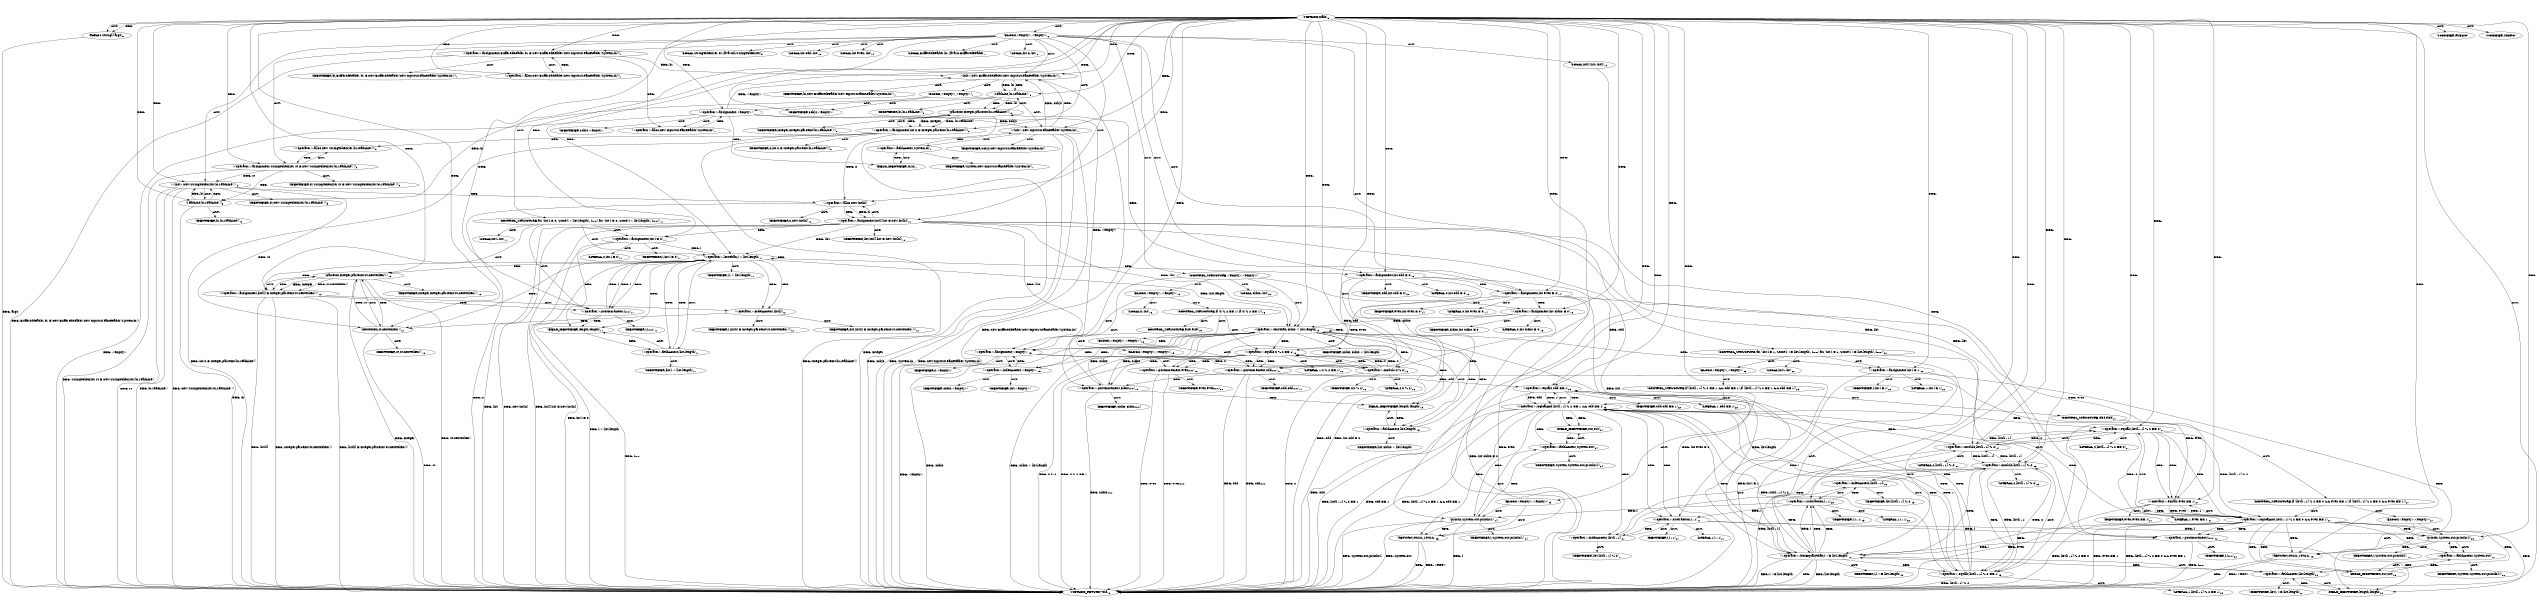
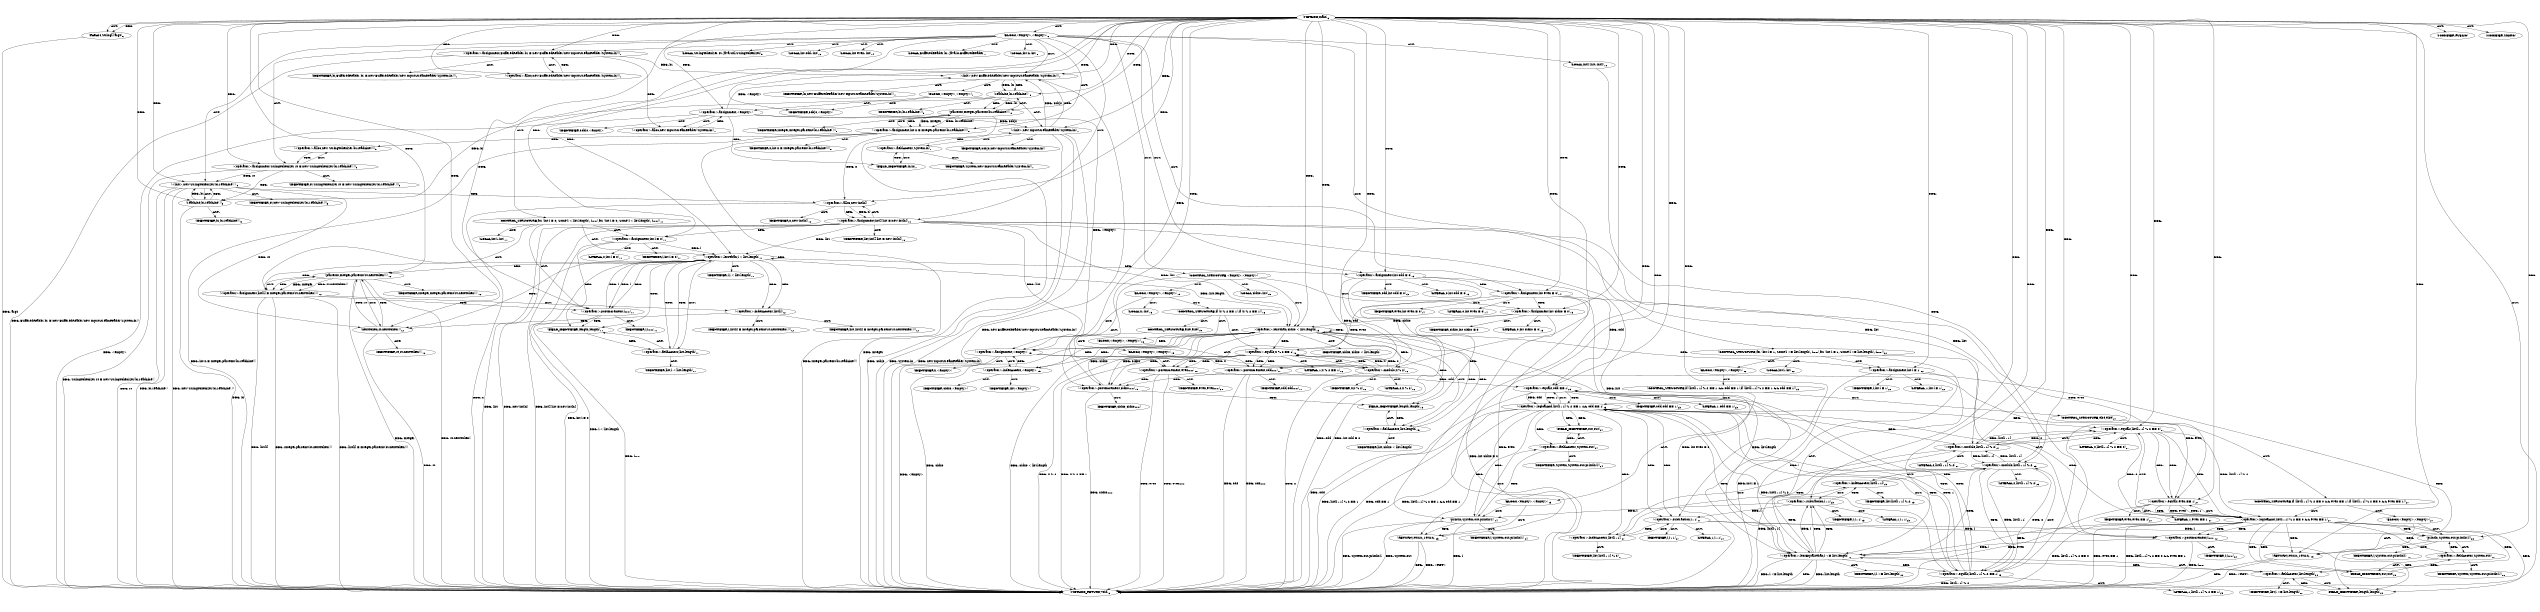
edge "(METHOD,main)" -> "(<operator>.postIncrement,even++)": added, label "DDG:"
edge "(<operator>.assignment,int even = 0)" -> "(parseInt,Integer.parseInt(br.readLine()))": now "(METHOD,main)" -> "(parseInt,Integer.parseInt(br.readLine()))"
edge "(<operator>.postIncrement,even++)" -> "(<operator>.postIncrement,$idx0++)": added, label "CFG:"
